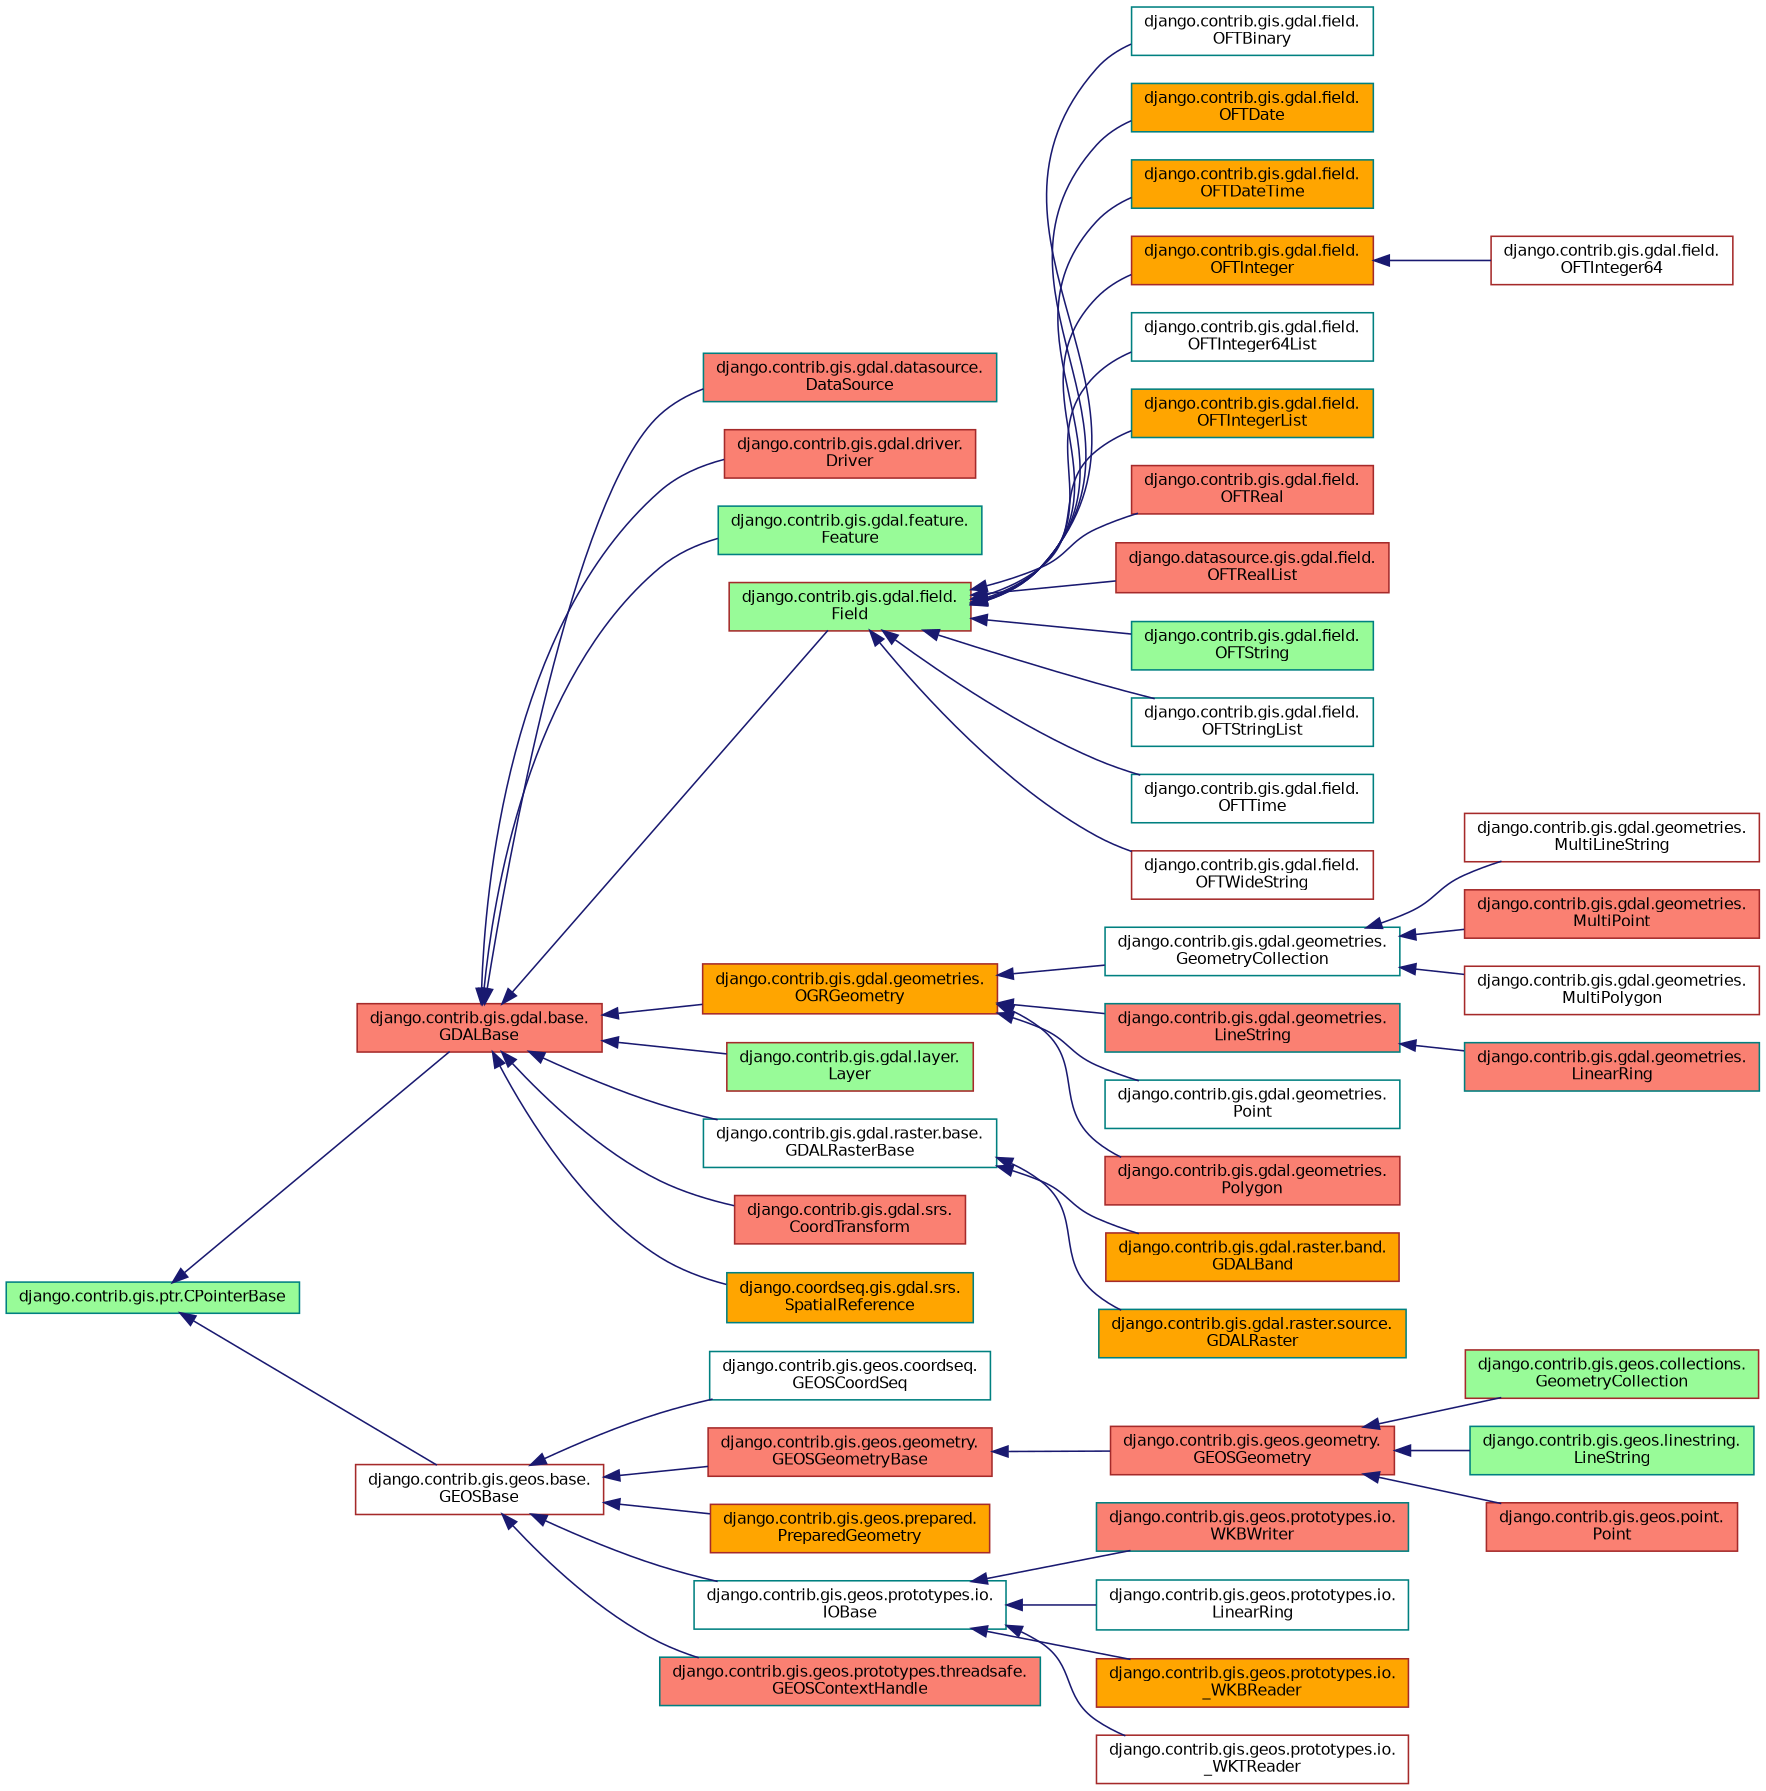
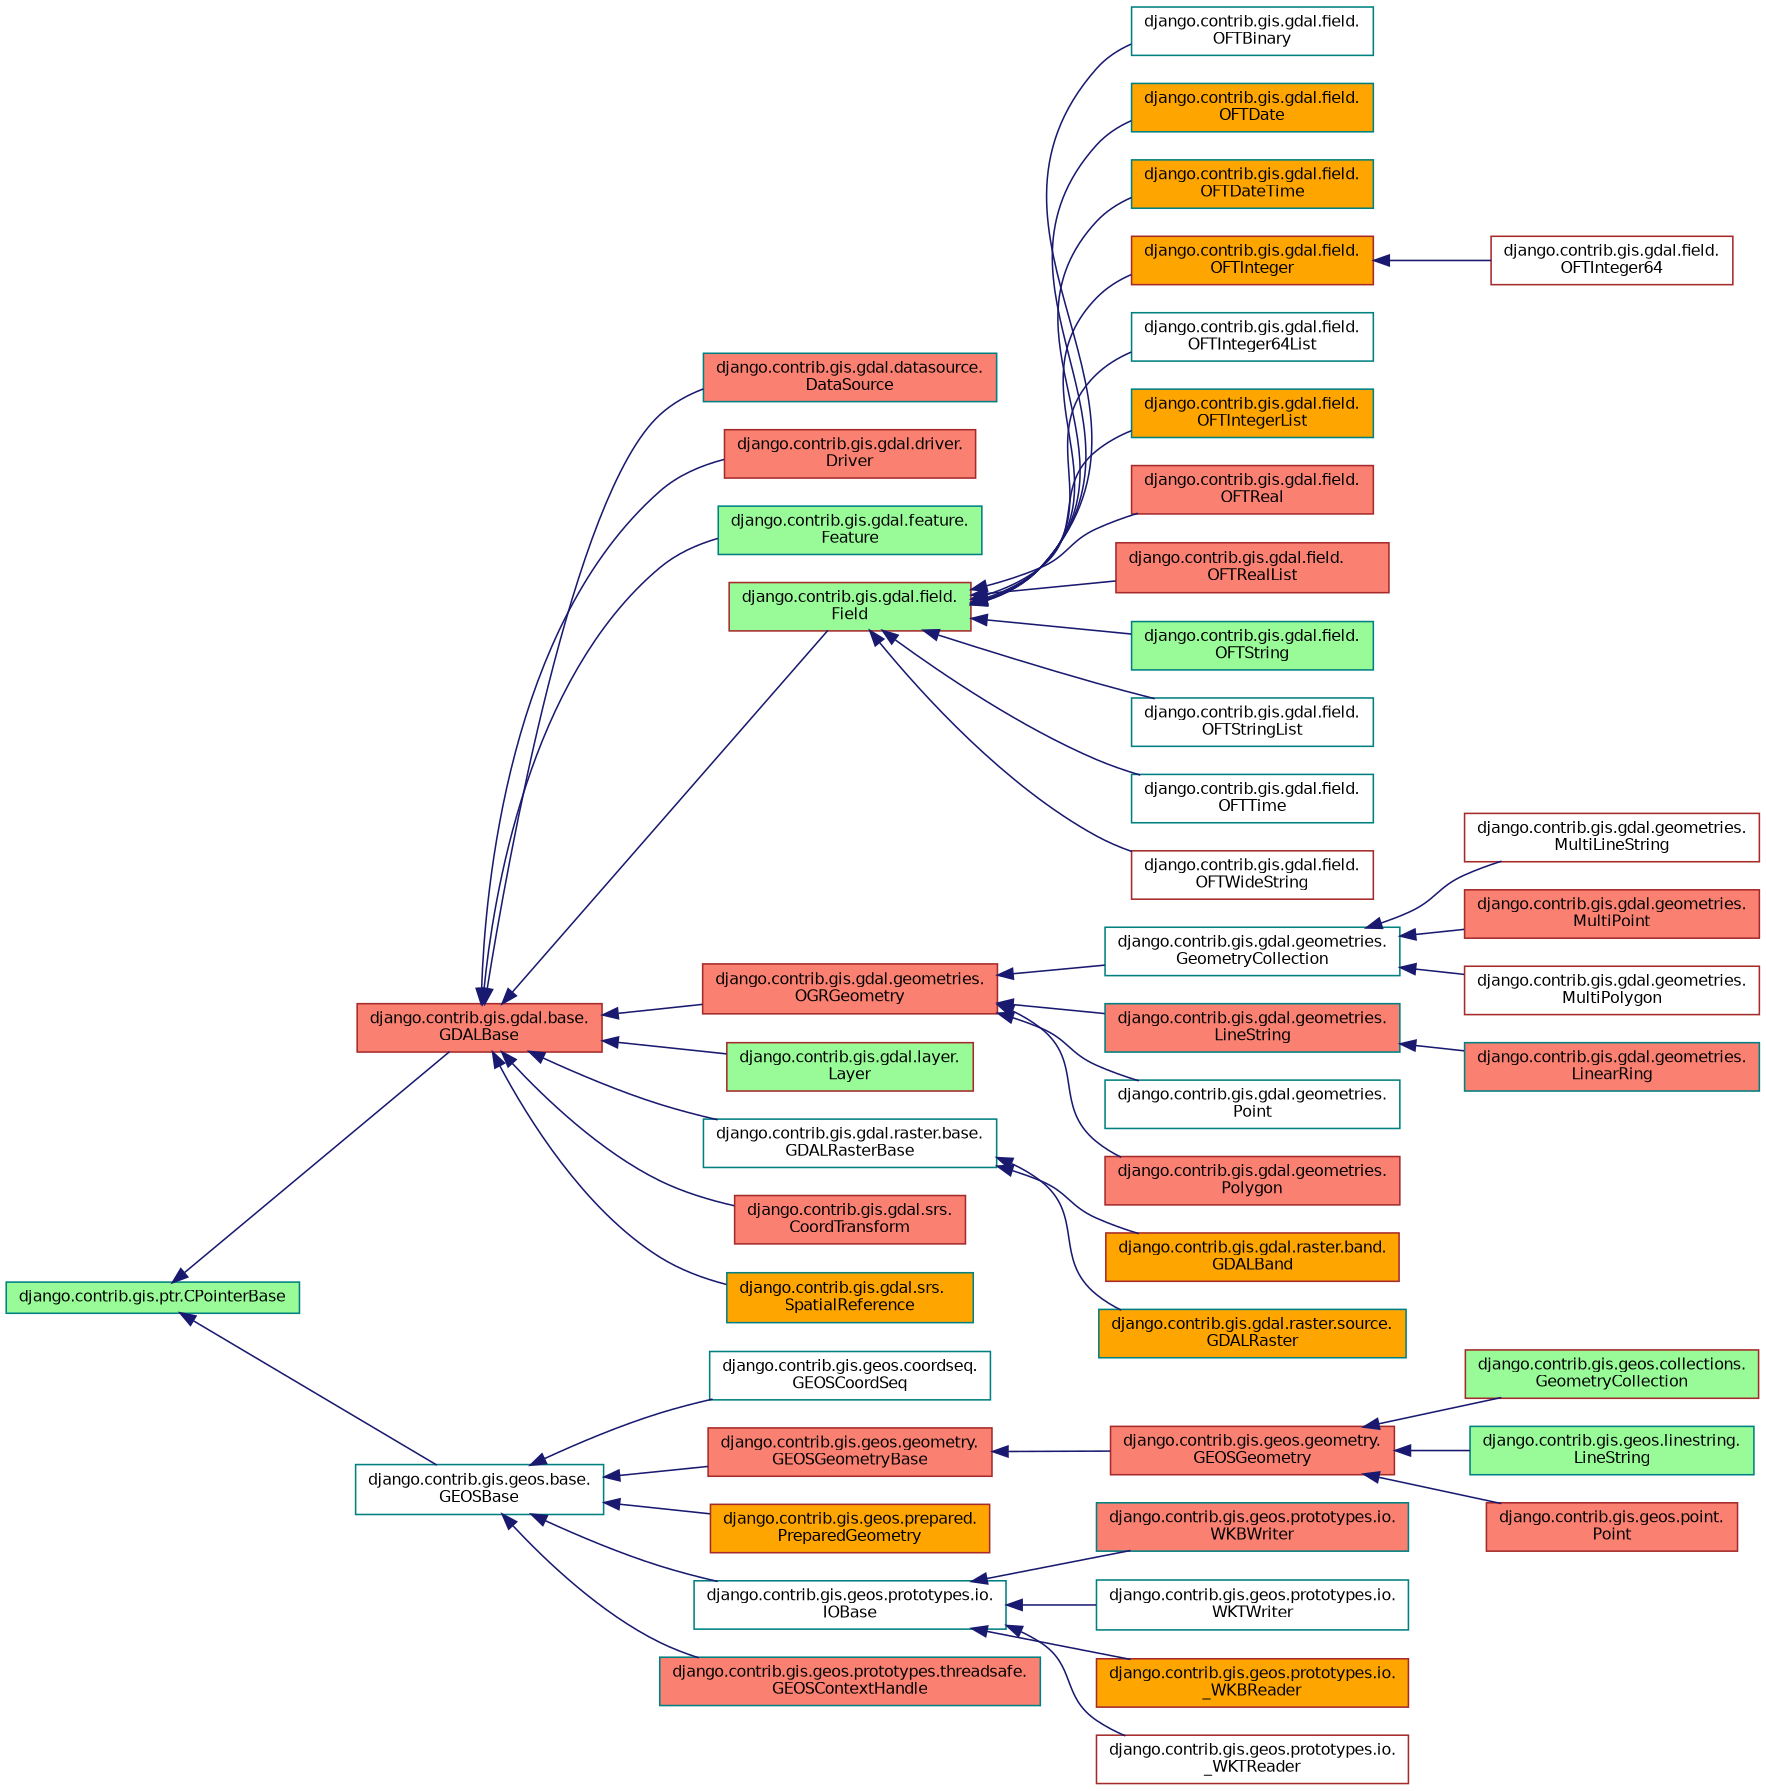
node "django.datasource.gis.gdal.field. OFTRealList": label "django.datasource.gis.gdal.field. OFTRealList" -> "django.contrib.gis.gdal.field. OFTRealList"
node "django.contrib.gis.gdal.geometries. OGRGeometry": fillcolor orange -> salmon
node "django.coordseq.gis.gdal.srs. SpatialReference": label "django.coordseq.gis.gdal.srs. SpatialReference" -> "django.contrib.gis.gdal.srs. SpatialReference"
node "django.contrib.gis.geos.base. GEOSBase": color brown -> teal
node "django.contrib.gis.geos.prototypes.io. LinearRing": label "django.contrib.gis.geos.prototypes.io. LinearRing" -> "django.contrib.gis.geos.prototypes.io. WKTWriter"
